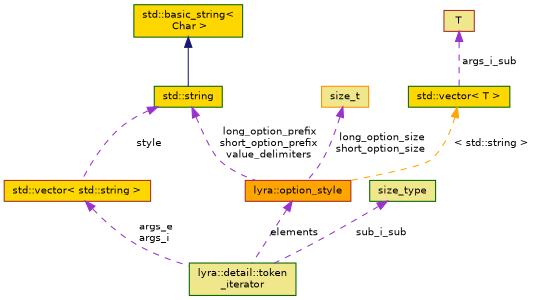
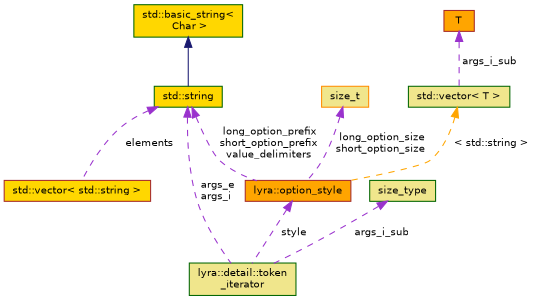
node "T": fillcolor khaki -> orange
node "std::vector< T >": fillcolor gold -> khaki
edge "std::vector< std::string >" -> "std::string": label " style" -> " elements"
edge "lyra::detail::token _iterator" -> "lyra::option_style": label " elements" -> " style"
edge "lyra::detail::token _iterator" -> "size_type": label " sub_i_sub" -> " args_i_sub"
edge "lyra::detail::token _iterator" -> "std::vector< std::string >": now "lyra::detail::token _iterator" -> "std::string"
